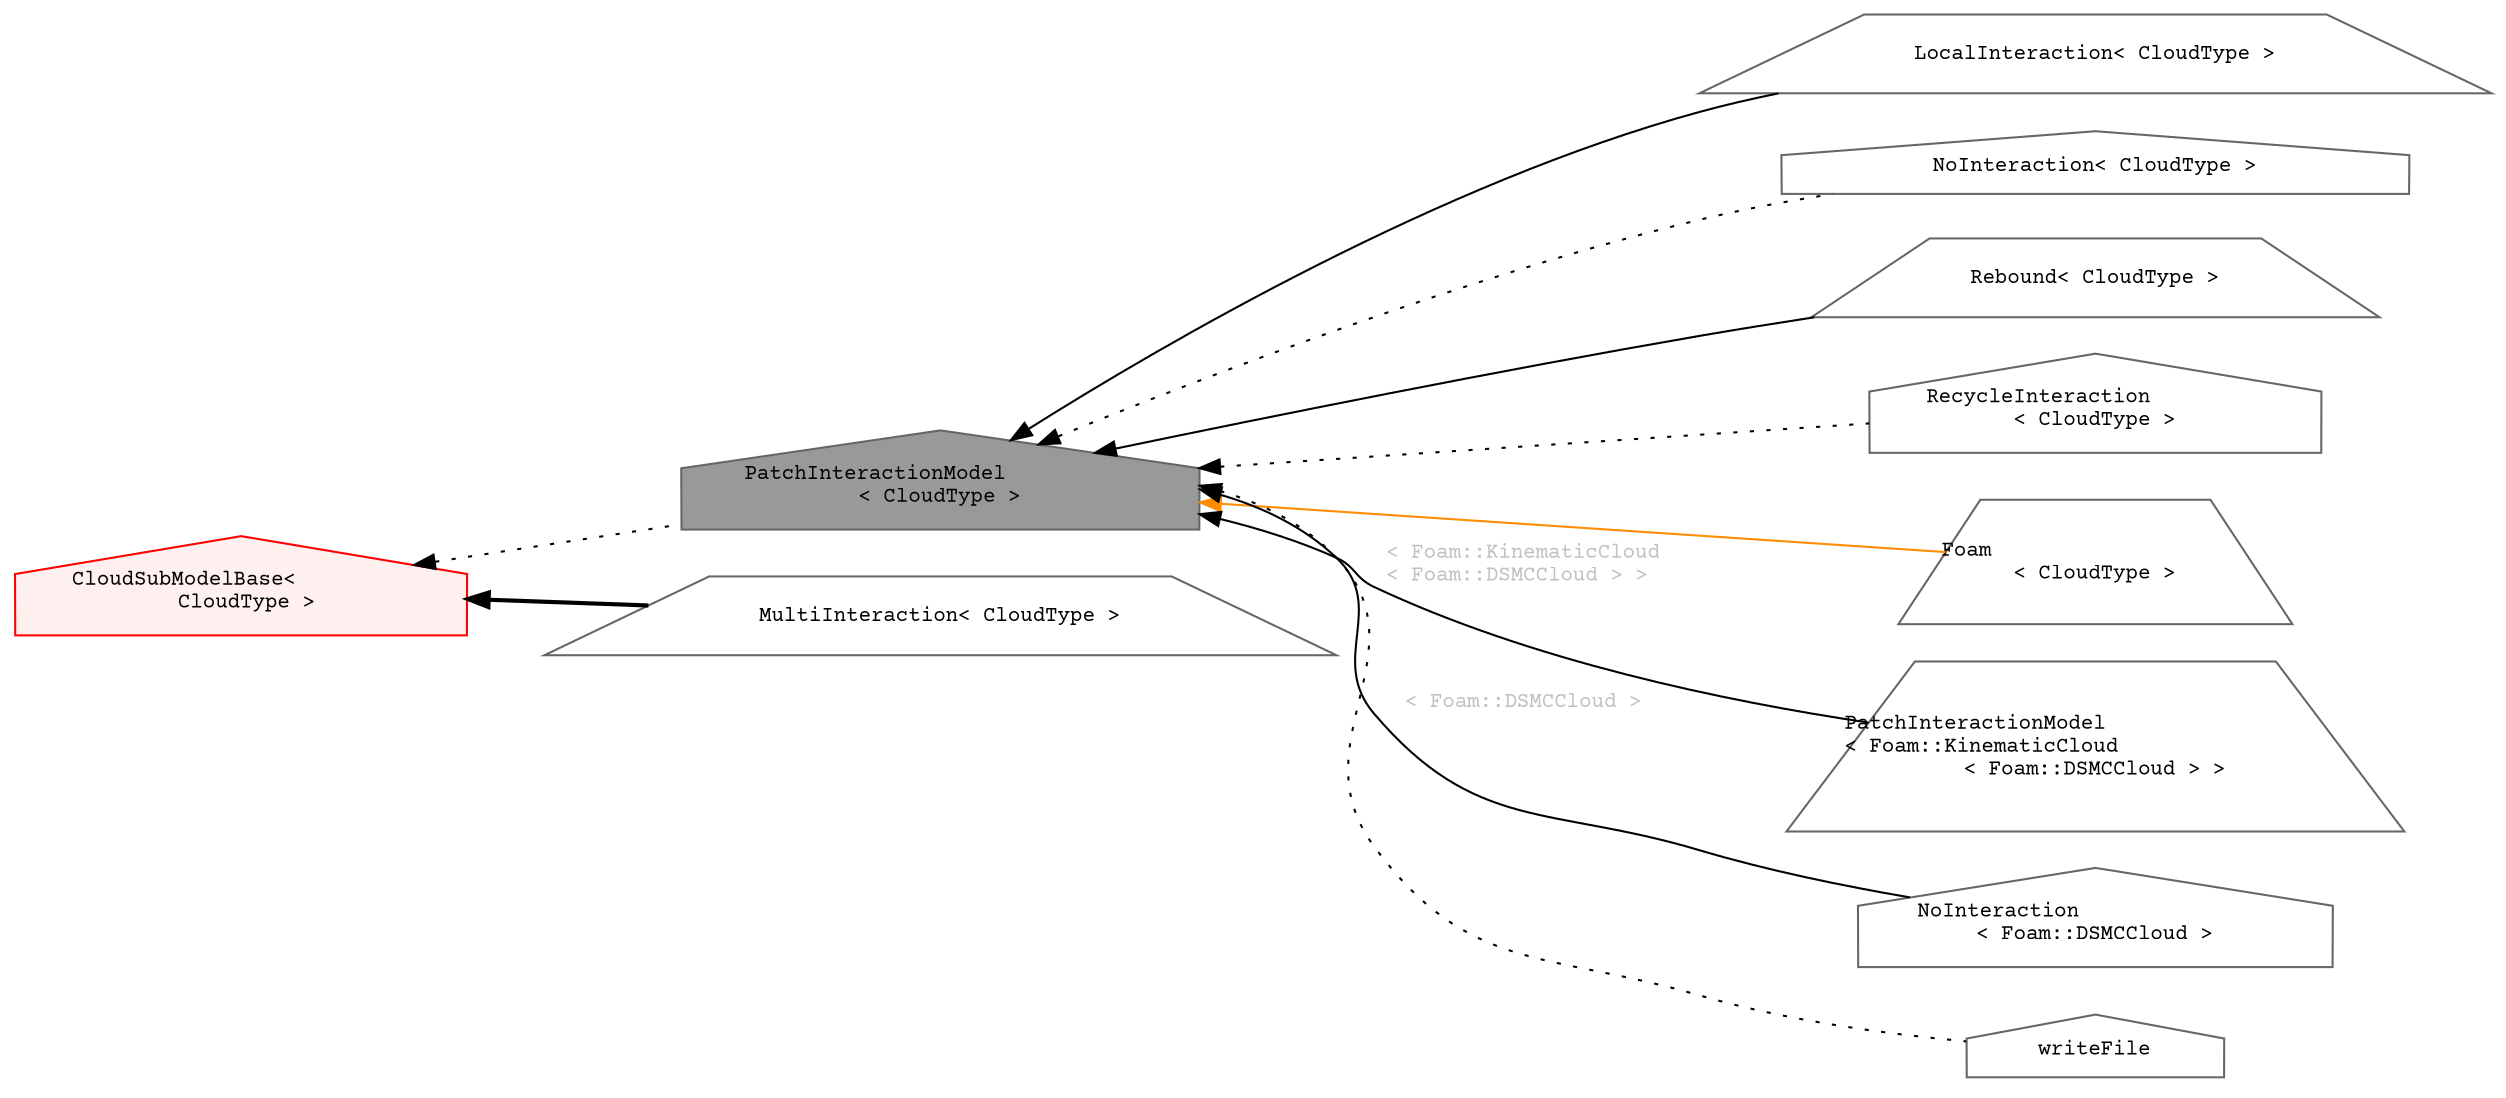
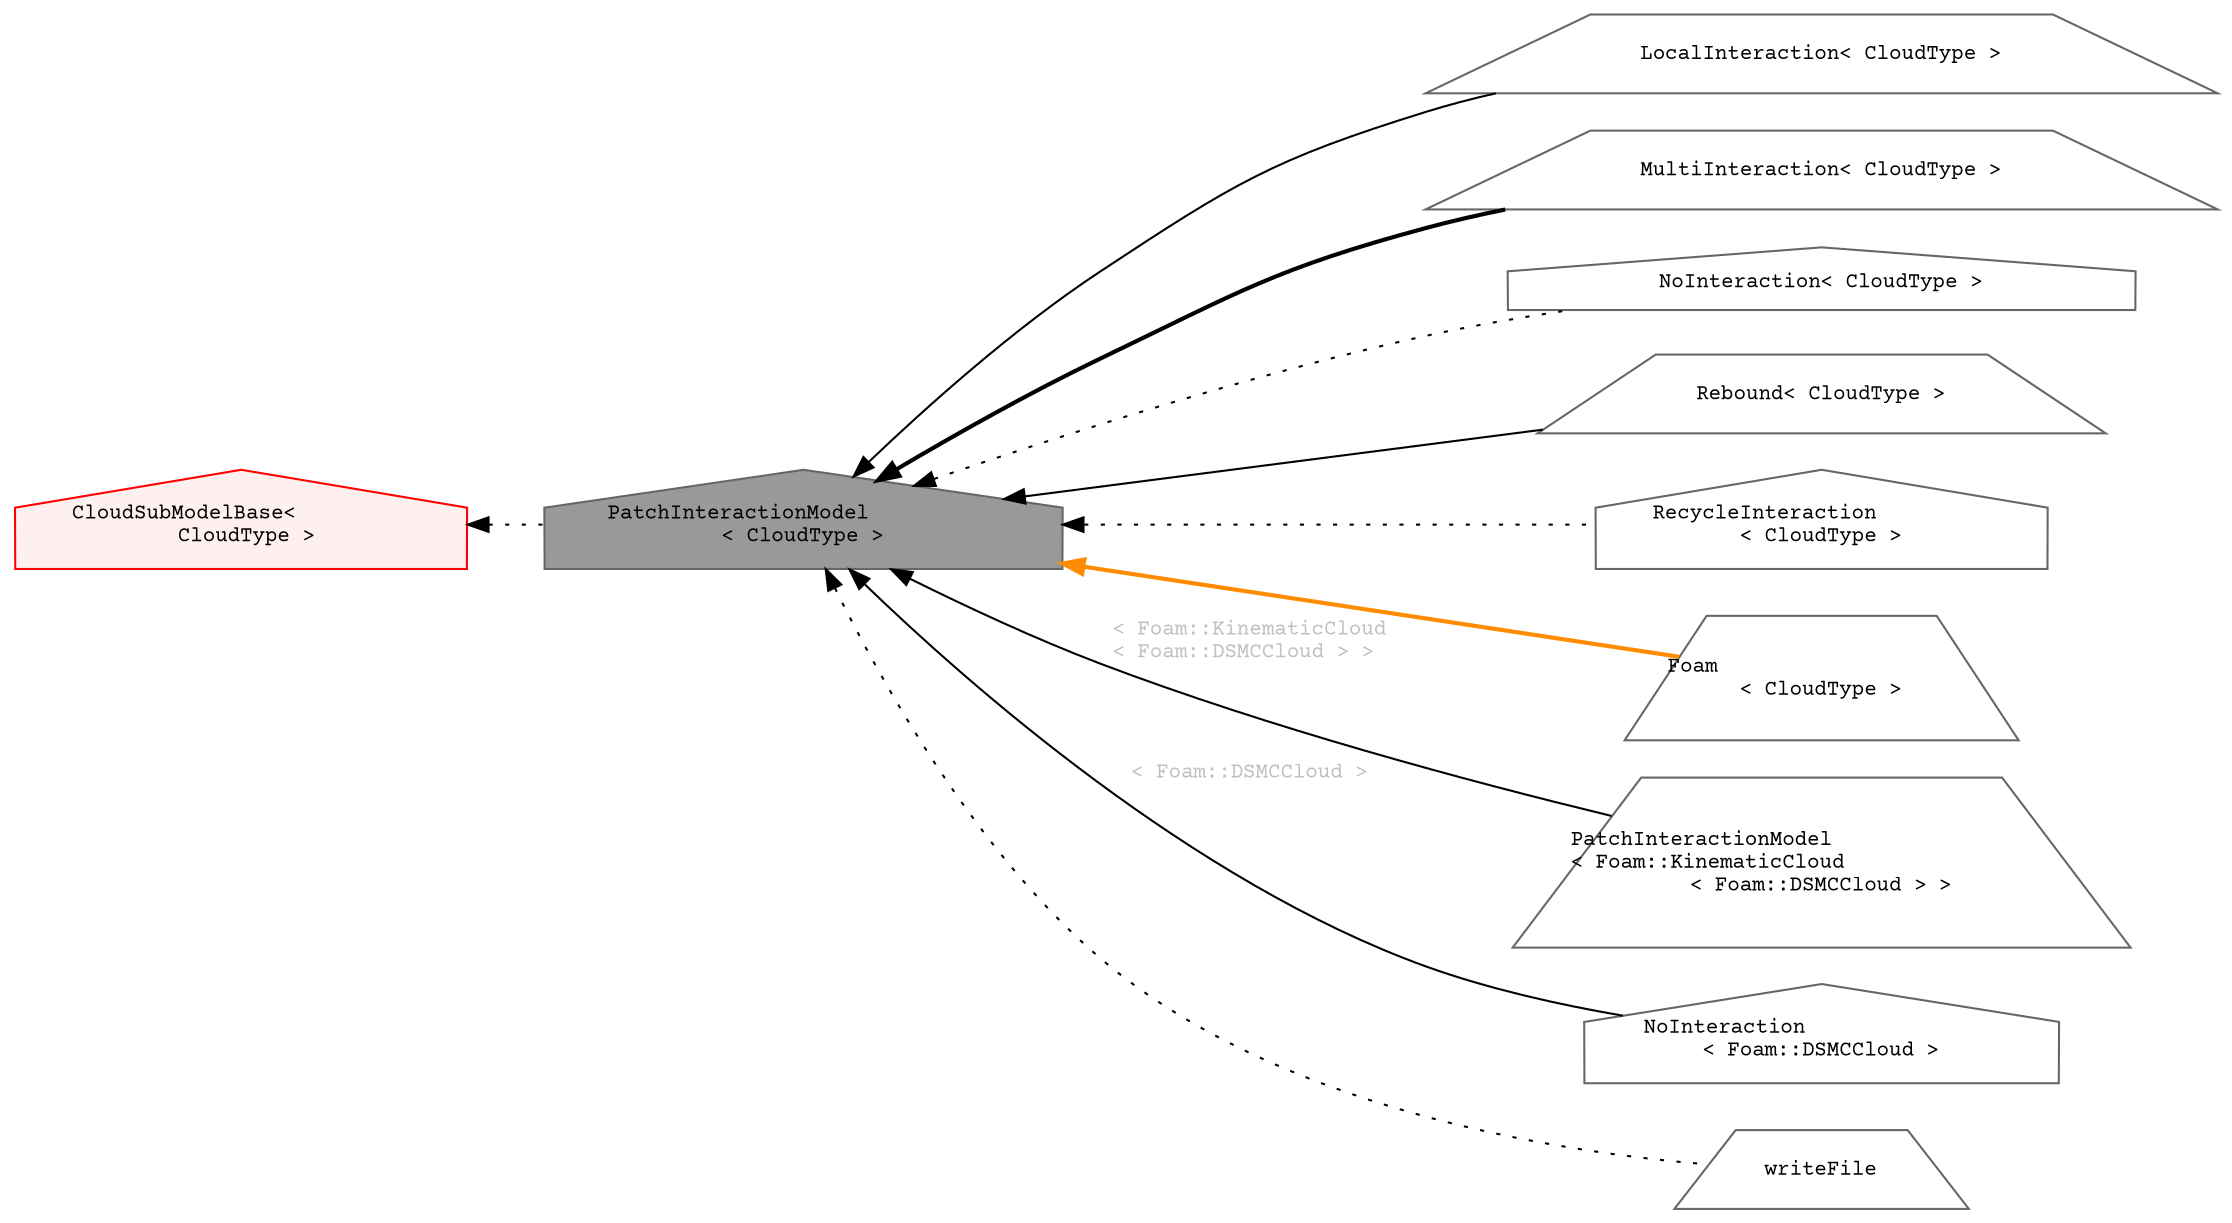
edge "Foam < CloudType >" -> "PatchInteractionModel < CloudType >": style solid -> bold
edge "MultiInteraction< CloudType >" -> "CloudSubModelBase< CloudType >": now "MultiInteraction< CloudType >" -> "PatchInteractionModel < CloudType >"
node "writeFile": shape house -> trapezium
